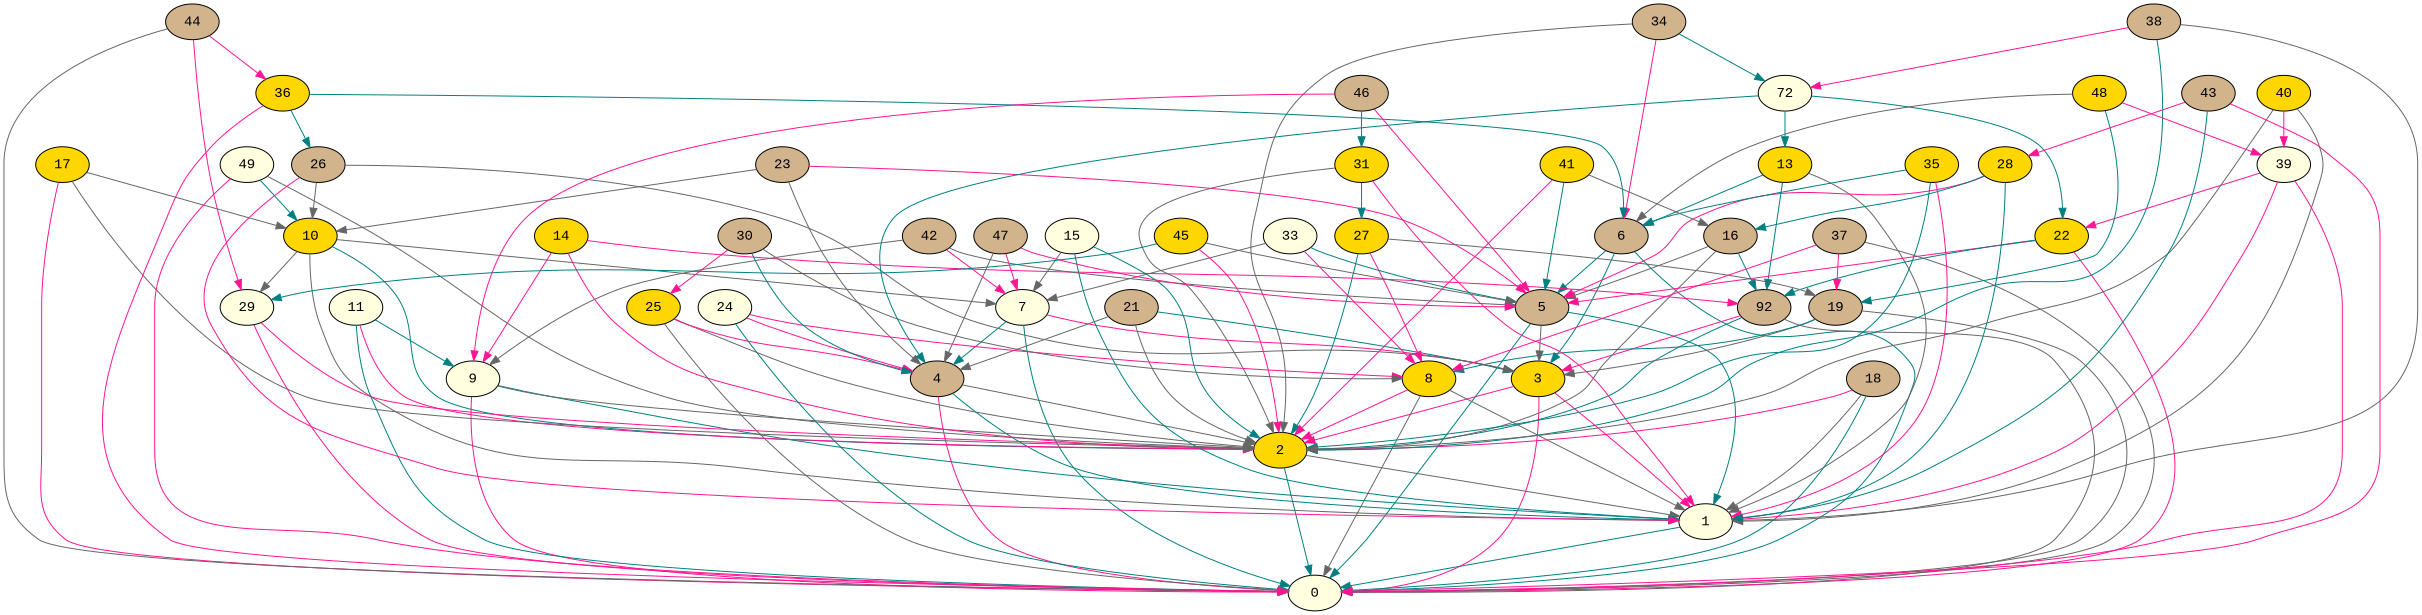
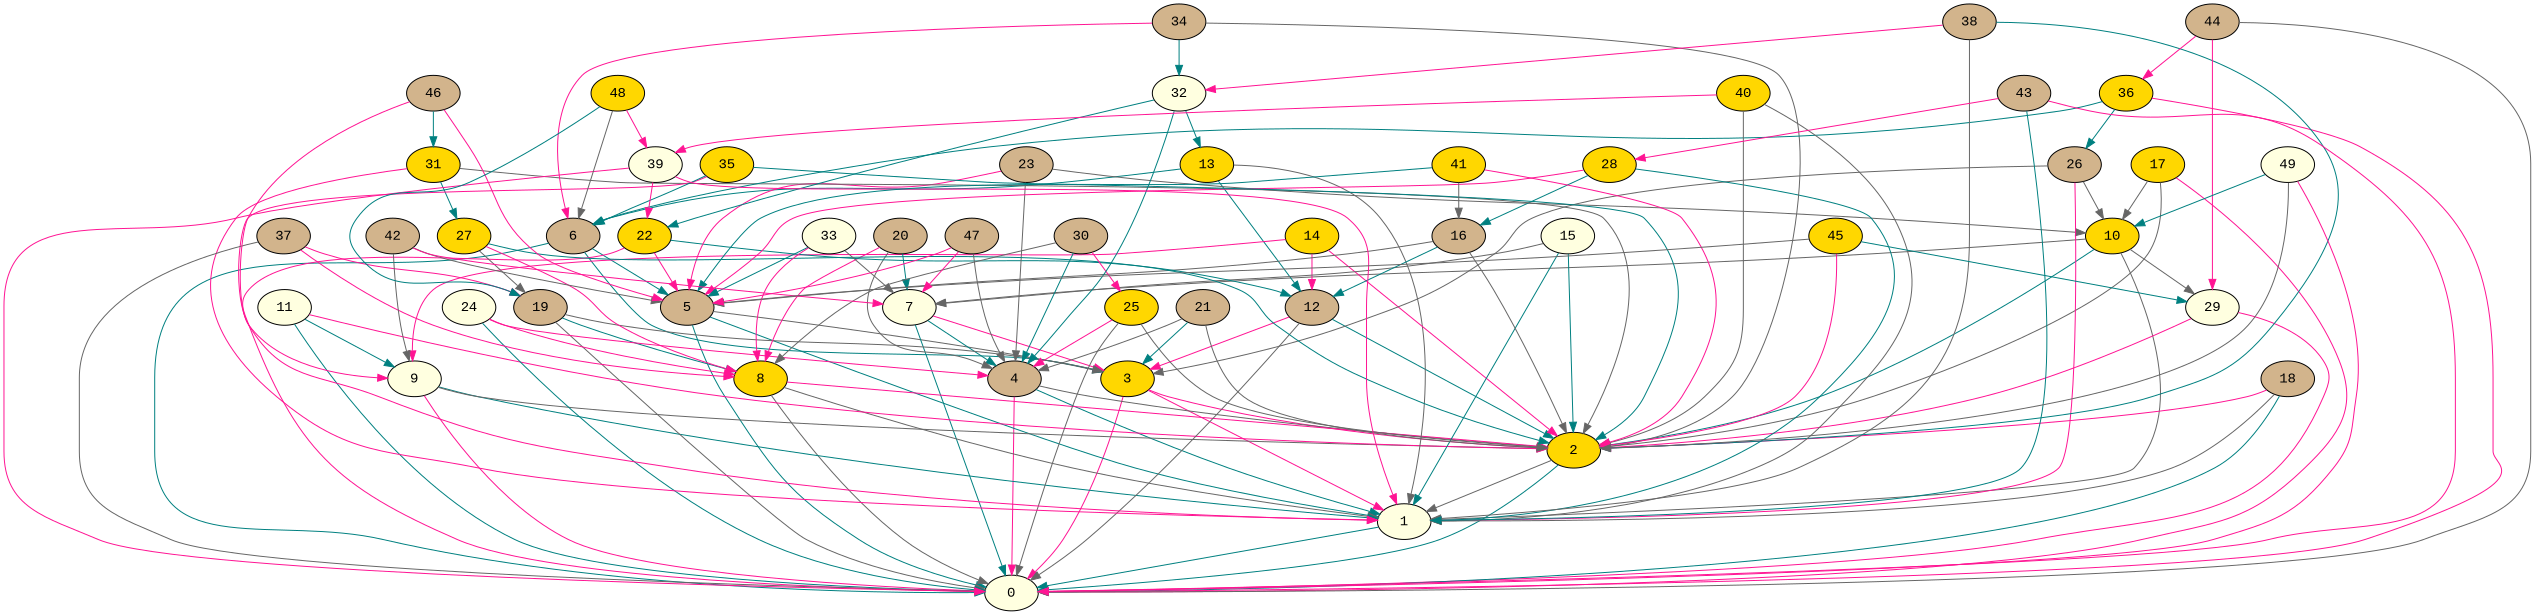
node "72": label "72" -> "32"
node "20": added
node "92": label "92" -> "12"
